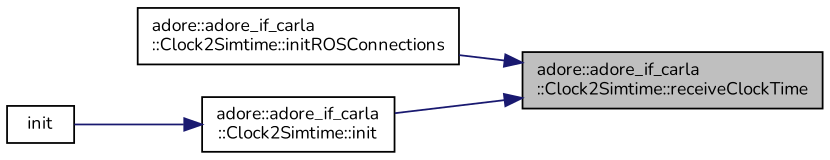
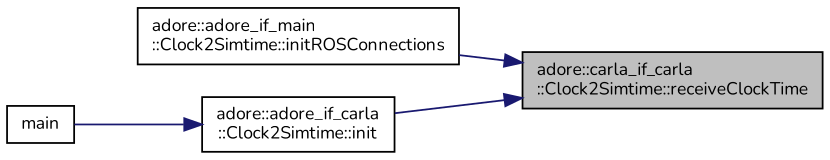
node "adore::adore_if_carla ::Clock2Simtime::initROSConnections": label "adore::adore_if_carla ::Clock2Simtime::initROSConnections" -> "adore::adore_if_main ::Clock2Simtime::initROSConnections"
node "adore::adore_if_carla ::Clock2Simtime::receiveClockTime": label "adore::adore_if_carla ::Clock2Simtime::receiveClockTime" -> "adore::carla_if_carla ::Clock2Simtime::receiveClockTime"
node "init": label "init" -> "main"
